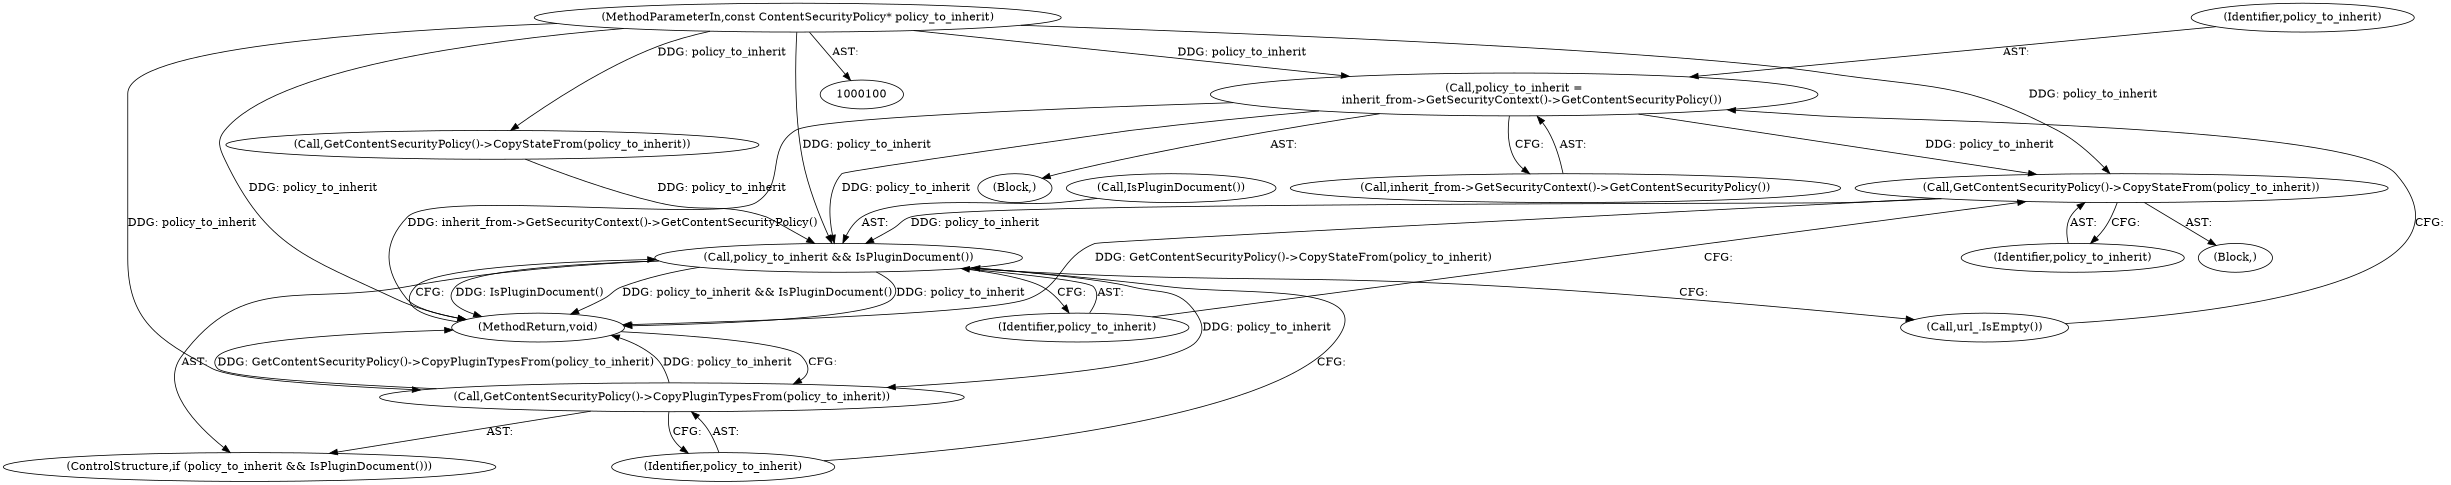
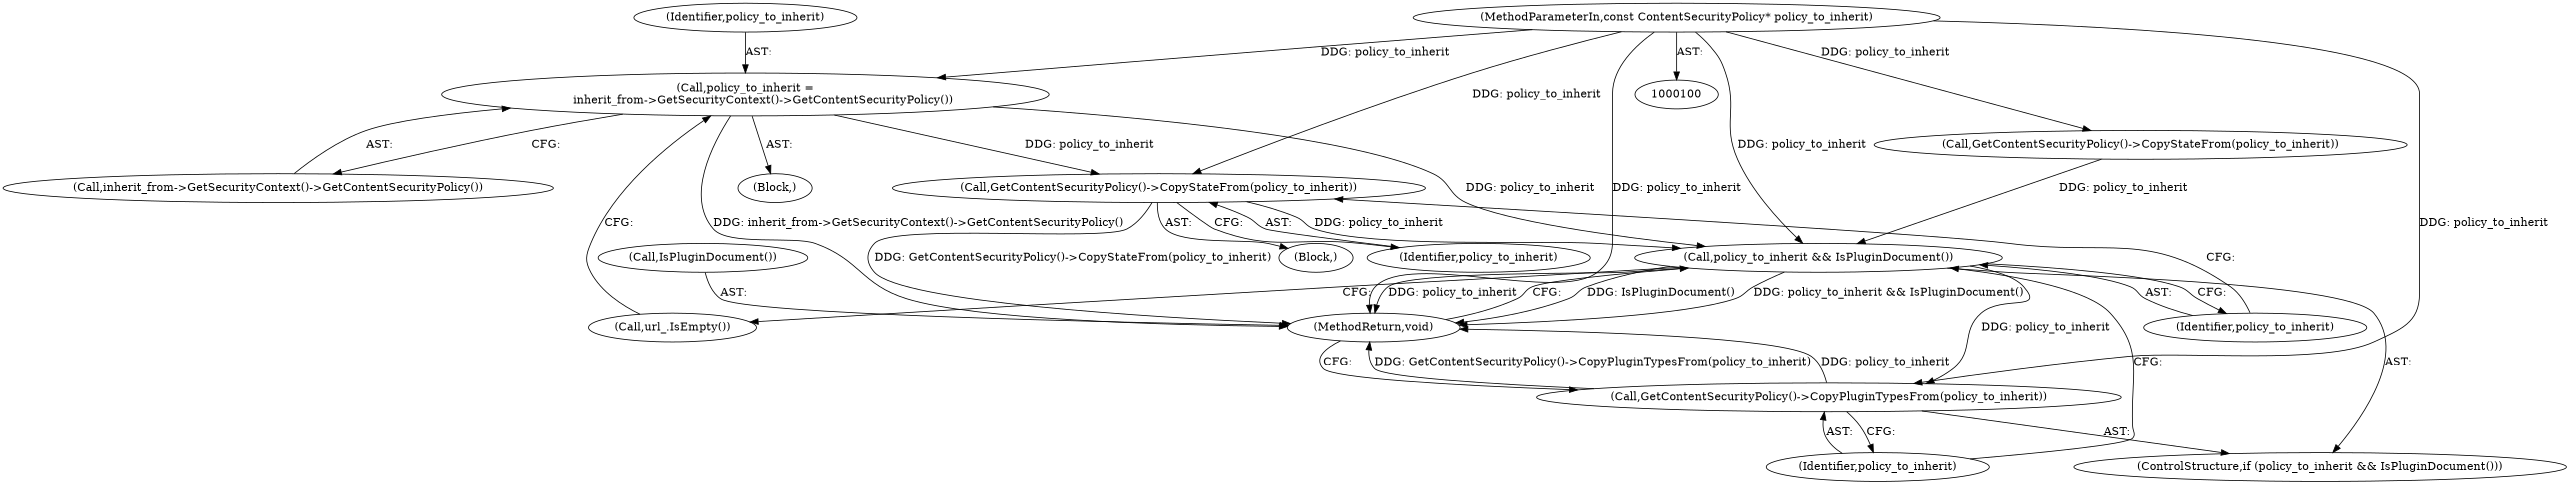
edge "(Call,IsPluginDocument())" -> "(Call,policy_to_inherit && IsPluginDocument())": now "(Call,IsPluginDocument())" -> "(MethodReturn,void)"
